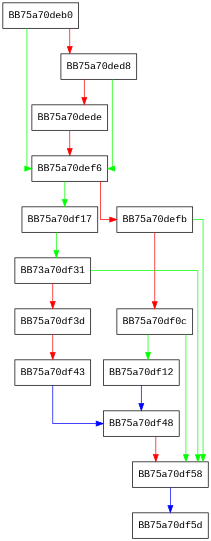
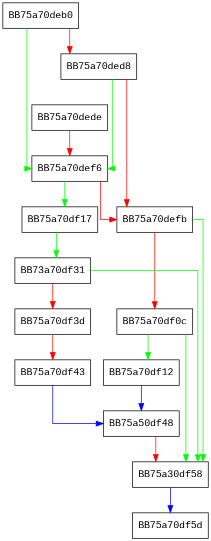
edge "BB75a70ded8" -> "BB75a70dede": now "BB75a70ded8" -> "BB75a70defb"
node "BB75a70df48": label "BB75a70df48" -> "BB75a50df48"
node "BB75a70df58": label "BB75a70df58" -> "BB75a30df58"
